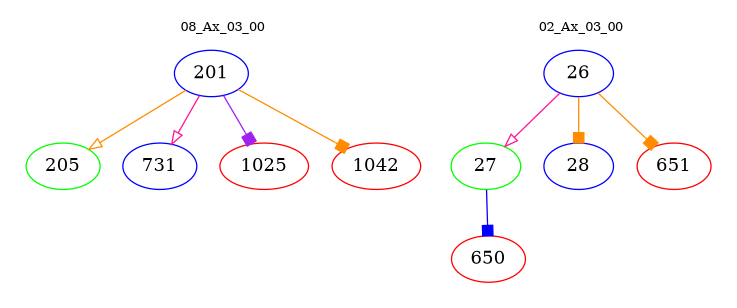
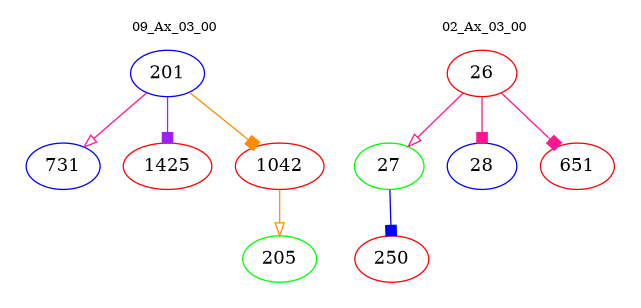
cluster "08_Ax_03_00": label "08_Ax_03_00" -> "09_Ax_03_00"
node "26": color blue -> red
edge "26" -> "28": color darkorange -> deeppink
edge "26" -> "651": color darkorange -> deeppink
edge "201" -> "205": now "1042" -> "205"
node "1025": label "1025" -> "1425"
node "650": label "650" -> "250"
